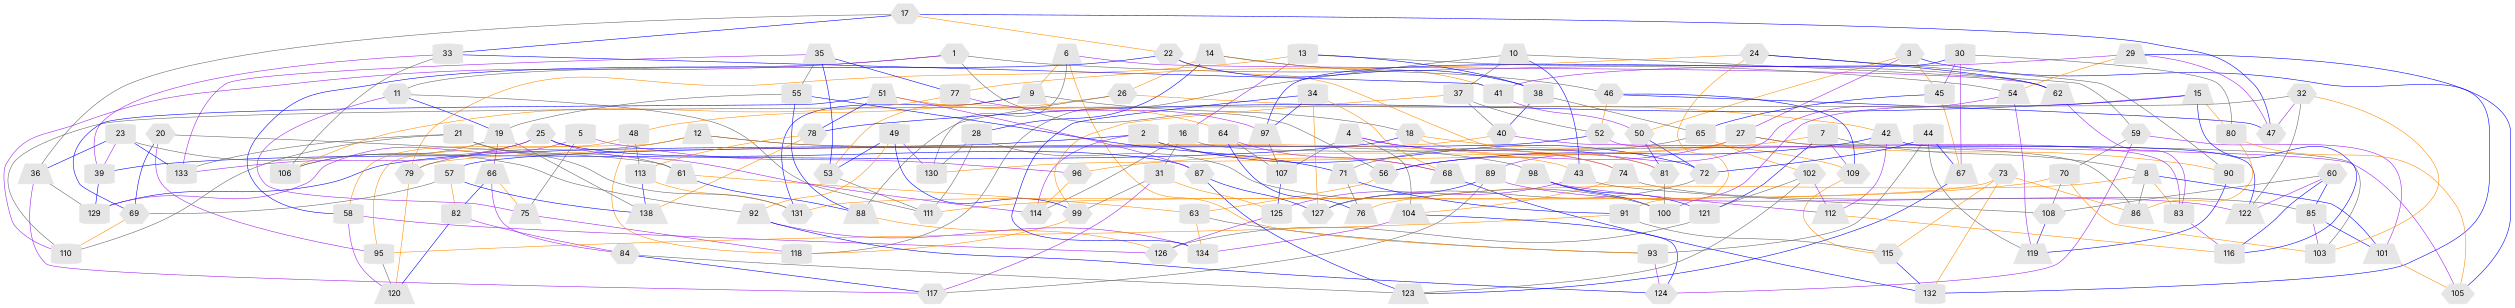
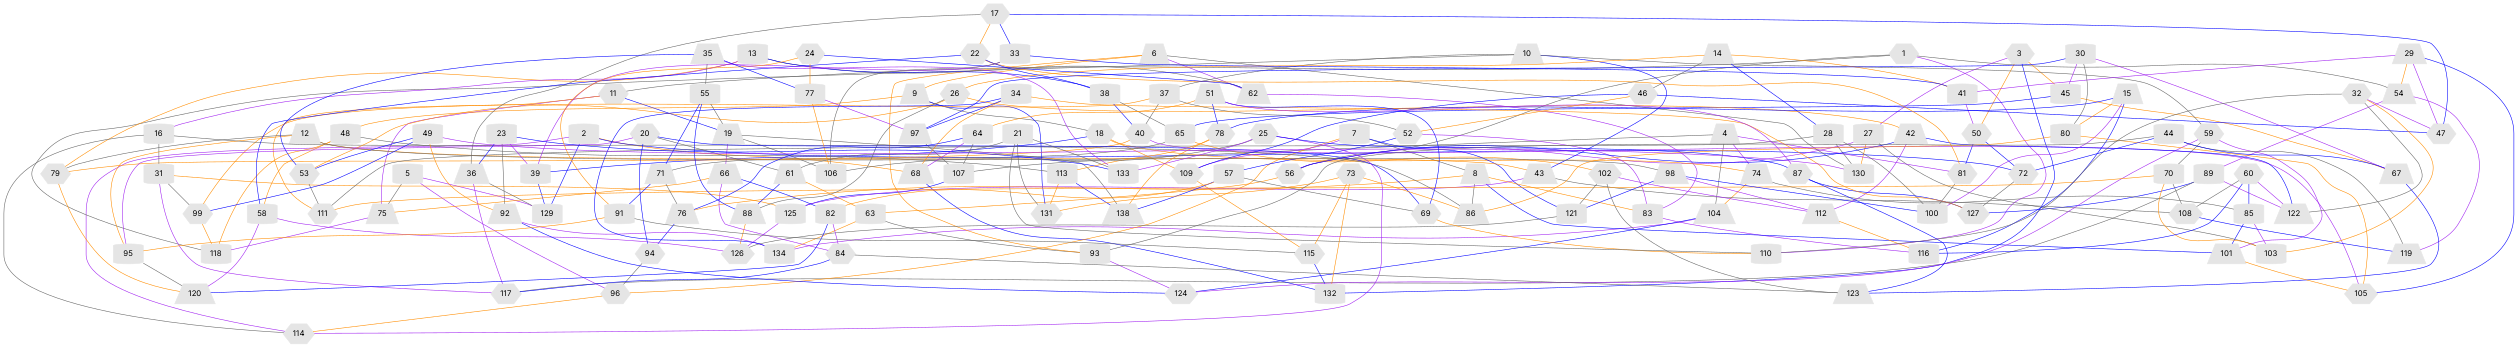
edge "11" -- "111": color gray40 -> darkorange
node "90": removed
node "94": added
